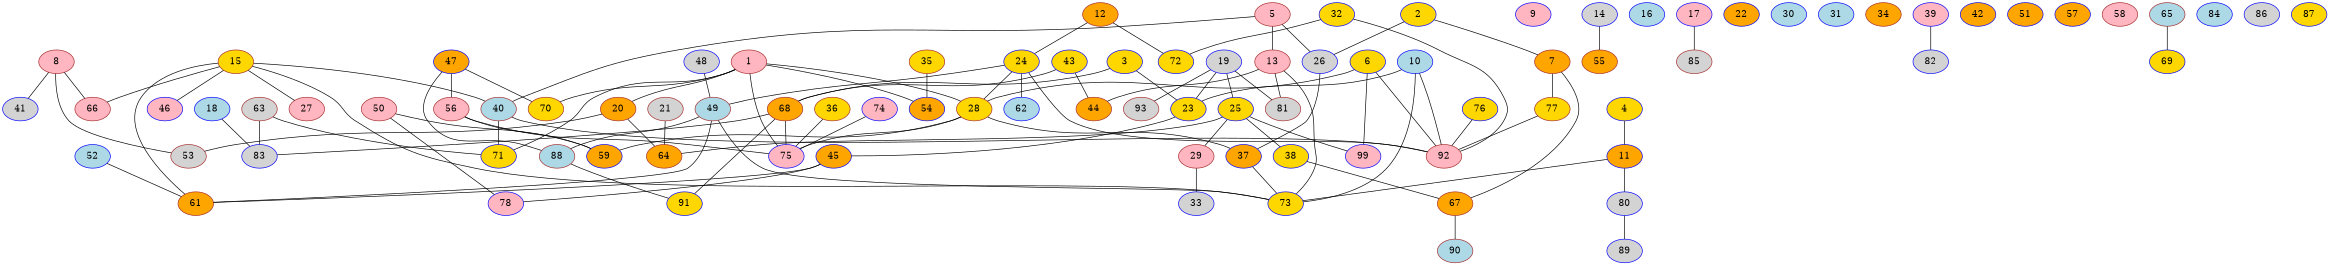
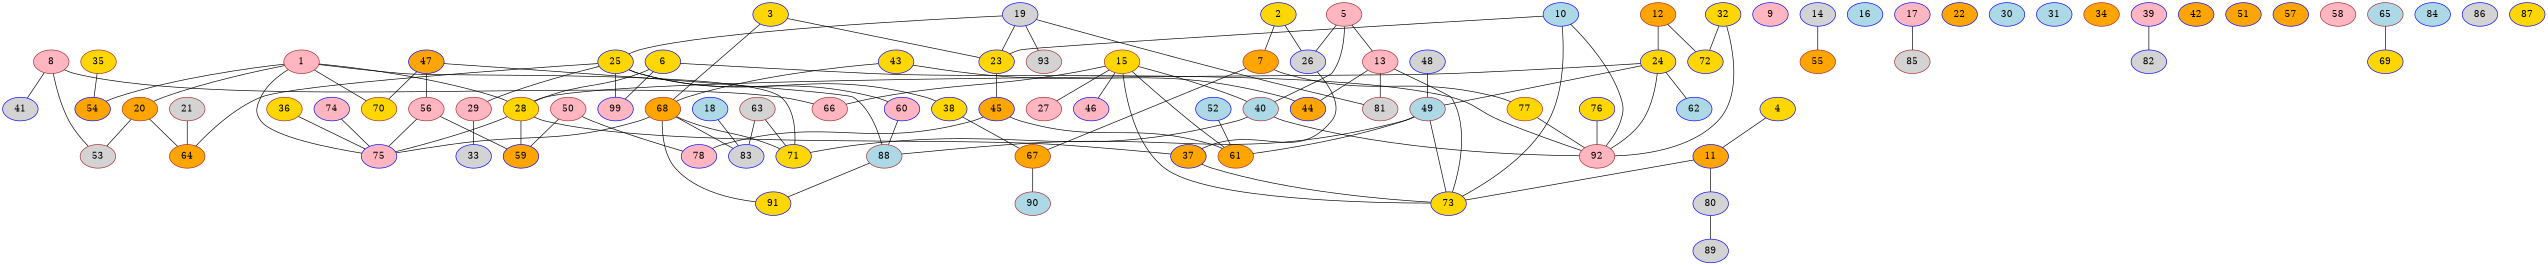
node "60": added
node "44": color brown -> blue
edge "68" -- "71": added
